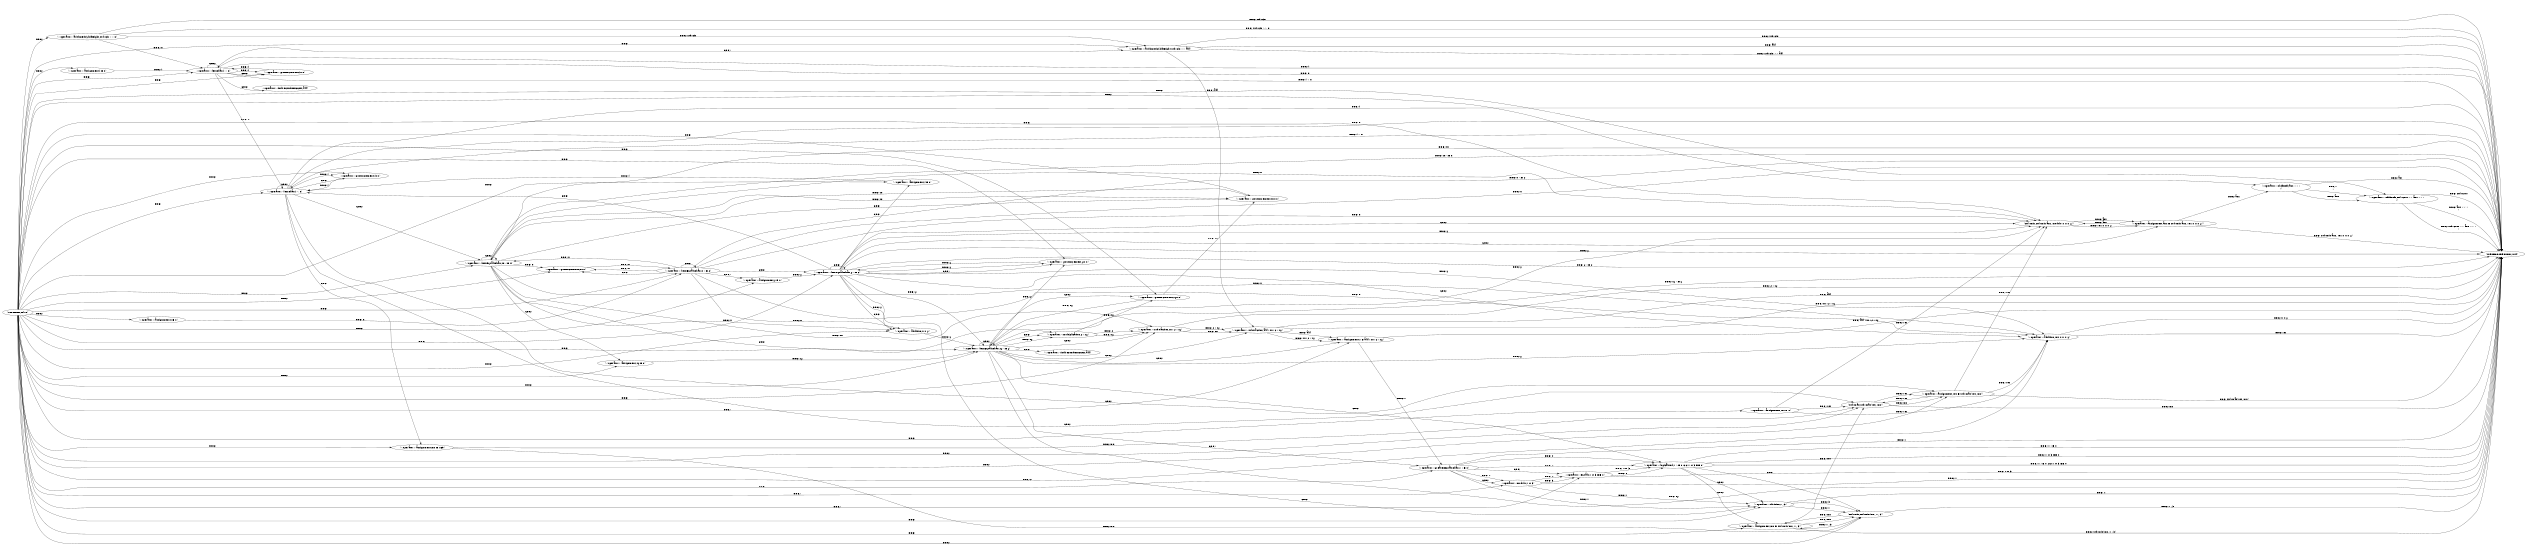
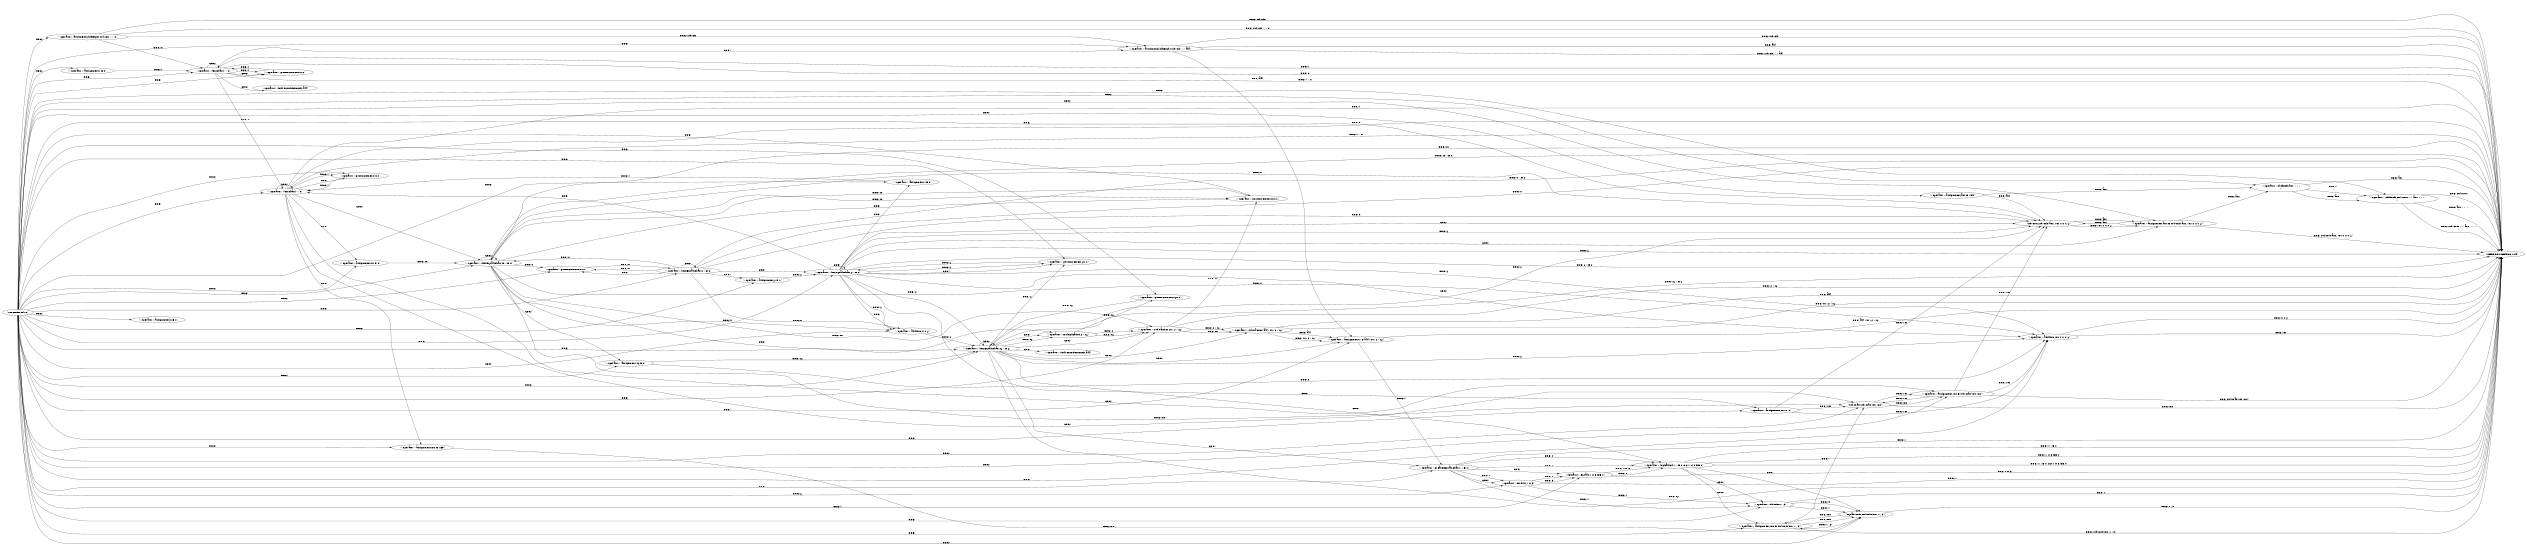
edge "(METHOD,solve)" -> "(<operator>.assignment,ans = std::min(ans, res + x + y))": added, label "DDG:"
edge "(<operator>.arithmeticShiftRight,std::cin >> a[i])" -> "(<operator>.subtraction,a[i] - sx - 2 * sy)": now "(<operator>.arithmeticShiftRight,std::cin >> a[i])" -> "(<operator>.assignment,v = a[i] - sx - 2 * sy)"
node "(<operator>.assignment,ans = 1E9)": added
node "(std::min,std::min(ans, modulo + x + y))": label "(std::min,std::min(ans, modulo + x + y))" -> "(std::min,std::min(ans, res + x + y))"
edge "(<operator>.postIncrement,sy++)" -> "(<operator>.postIncrement,sx++)": now "(<operator>.subtraction,sx - 2 * sy)" -> "(<operator>.postIncrement,sx++)"
node "(METHOD_RETURN,void)": label "(METHOD_RETURN,void)" -> "(METHOD_METHOD,void)"
node "(<operator>.assignment,sx = 0)": added
edge "(<operator>.lessEqualsThan,sx <= x)" -> "(<operator>.postIncrement,x++)": label "DDG: x" -> "CDG: x"
edge "(<operator>.lessEqualsThan,x <= 2)" -> "(<operator>.addition,res + x + y)": now "(<operator>.assignment,sy = 0)" -> "(<operator>.addition,res + x + y)"
edge "(<operator>.lessEqualsThan,sy <= y)" -> "(<operator>.postIncrement,sy++)": removed, label "CDG:"
edge "(<operator>.assignment,x = 0)" -> "(<operator>.lessEqualsThan,x <= 2)": removed, label "DDG: x"
edge "(METHOD,solve)" -> "(<operator>.addition,x + y)": label "DDG: " -> "CDG: "
edge "(<operator>.assignment,mn = 1E9)" -> "(std::max,std::max(res, mn))": now "(<operator>.lessEqualsThan,sx <= x)" -> "(std::max,std::max(res, mn))"
edge "(<operator>.assignment,mn = std::min(mn, v / 3))" -> "(std::max,std::max(res, mn))": label "DDG: mn" -> "DDG: "
edge "(METHOD,solve)" -> "(<operator>.addition,res + x + y)": label "DDG: 2" -> "DDG: "
edge "(<operator>.lessEqualsThan,y <= 2)" -> "(<operator>.division,v / 3)": now "(<operator>.lessEqualsThan,y <= 2)" -> "(<operator>.assignment,res = 0)"
edge "(METHOD,solve)" -> "(<operator>.modulo,v % 3)": label "DDG: " -> "DDG: y"
edge "(METHOD,solve)" -> "(<operator>.equals,v % 3 == 0)": label "DDG: " -> "DDG: i"
node "(std::min,std::min(mn, v / 3))": label "(std::min,std::min(mn, v / 3))" -> "(equals::min,std::min(mn, v / 3))"
